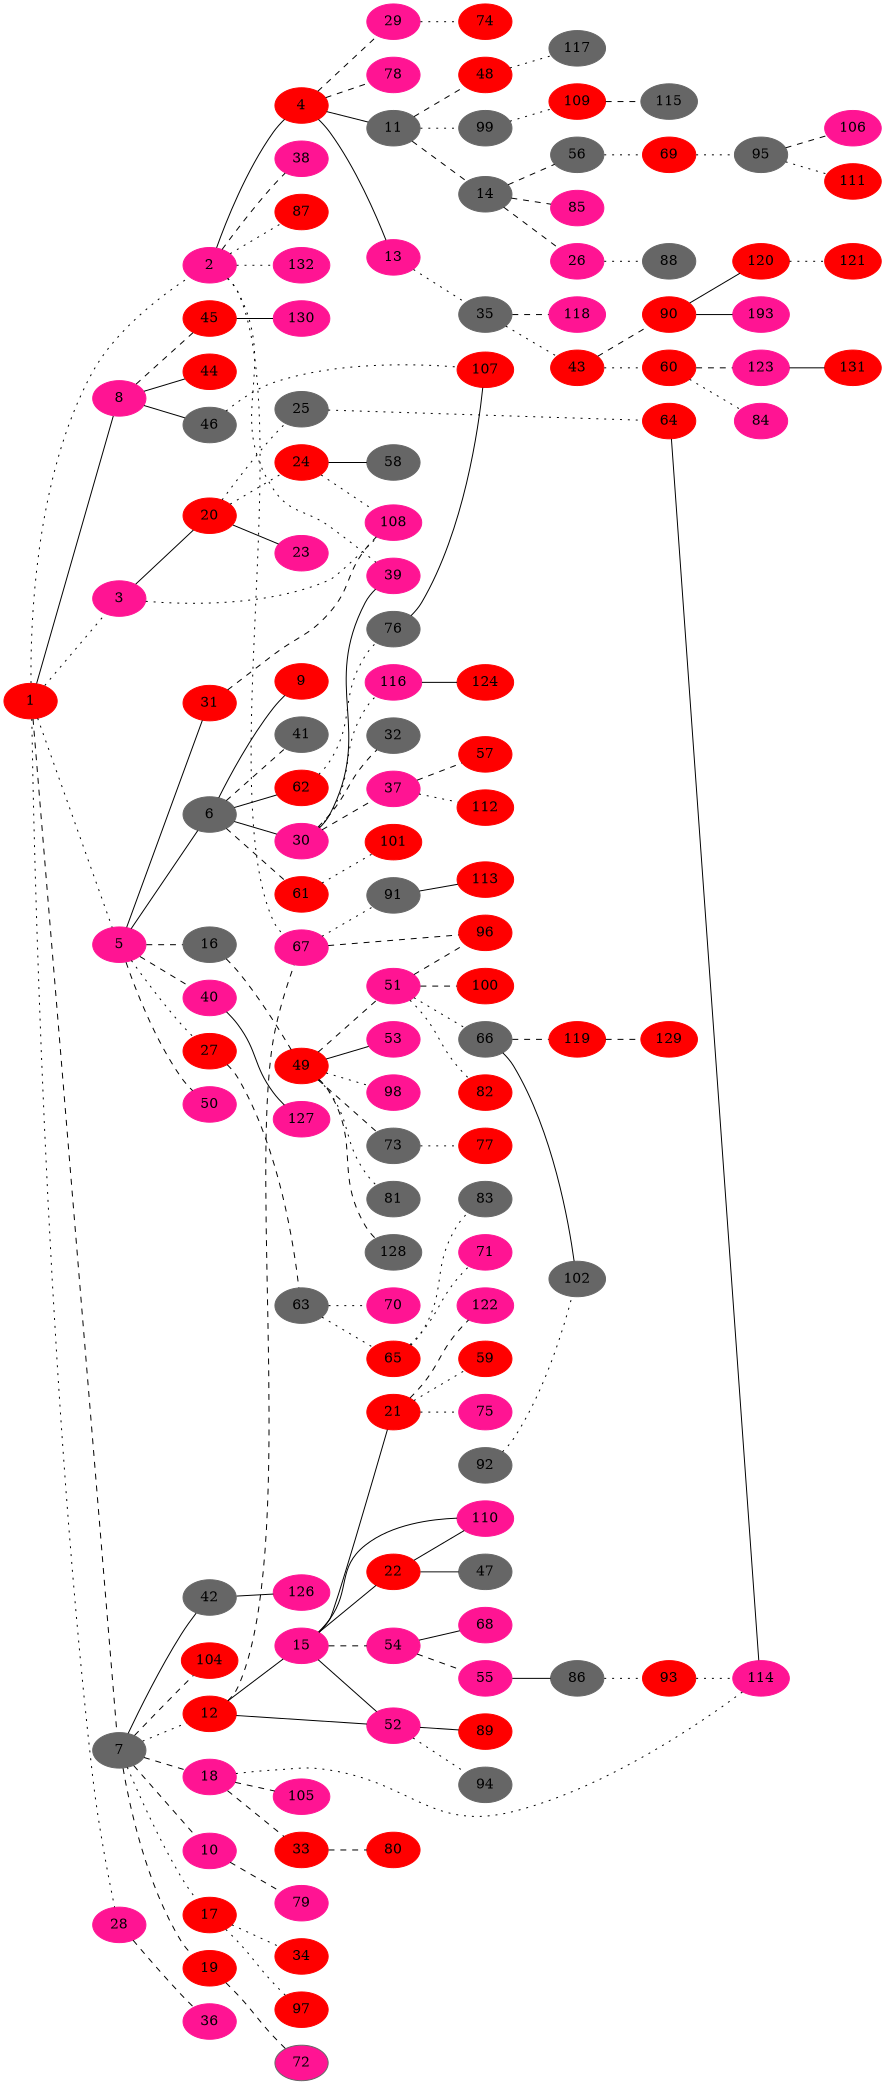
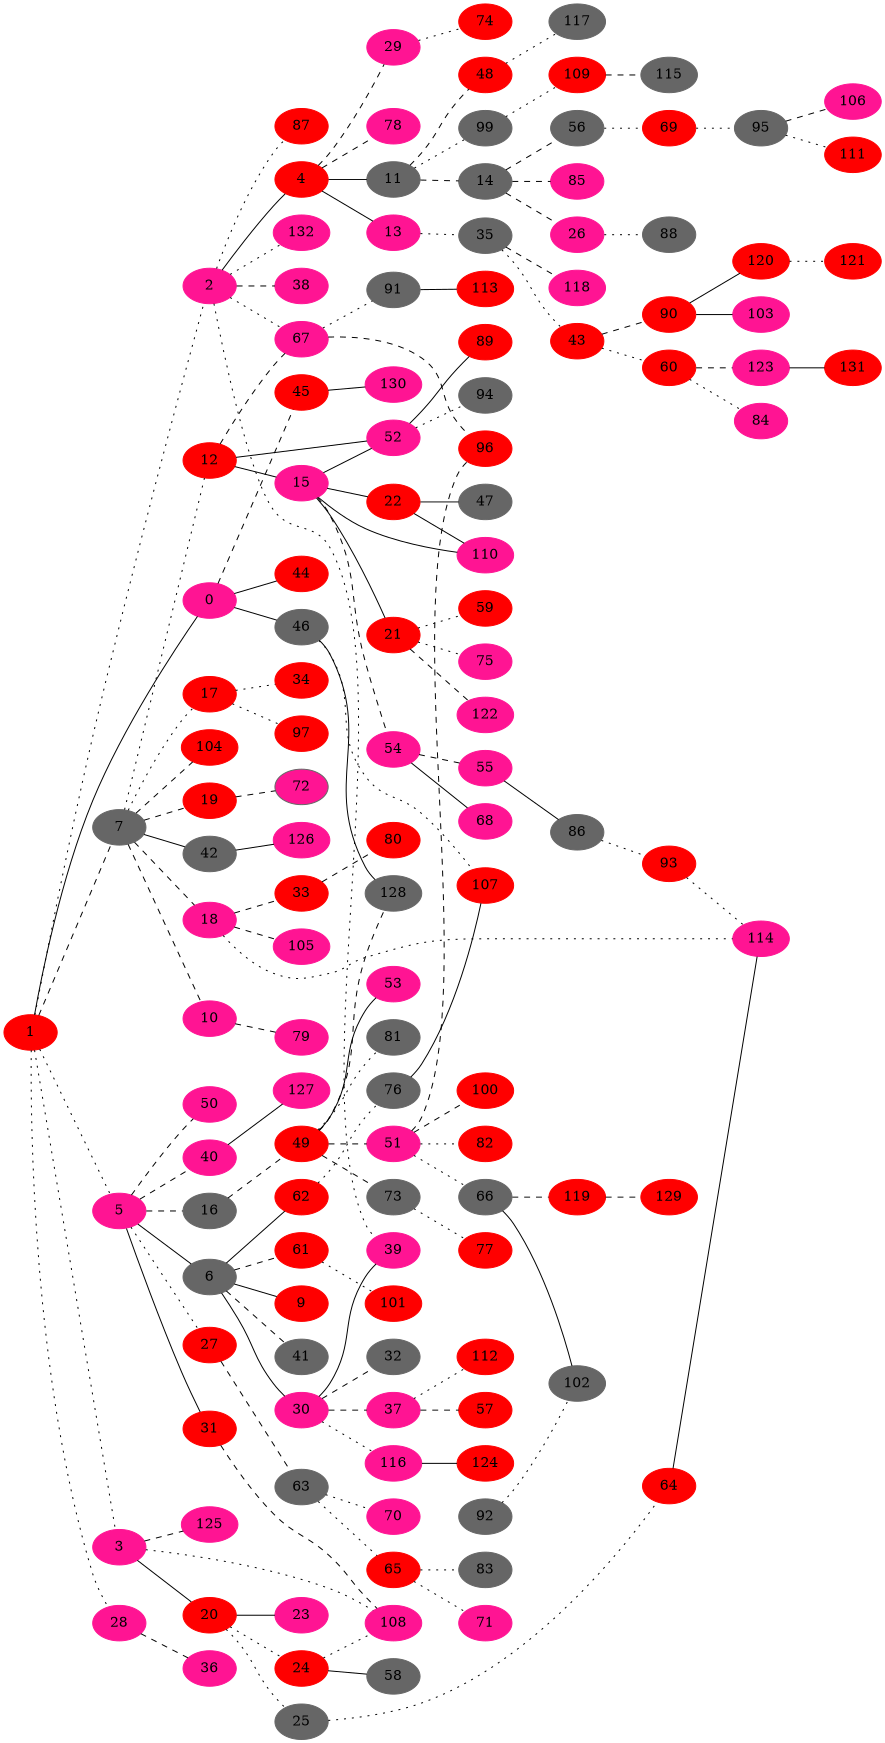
node "193": label "193" -> "103"
node "8": label "8" -> "0"
edge "46" -- "128": added
node "98": removed
node "125": added
